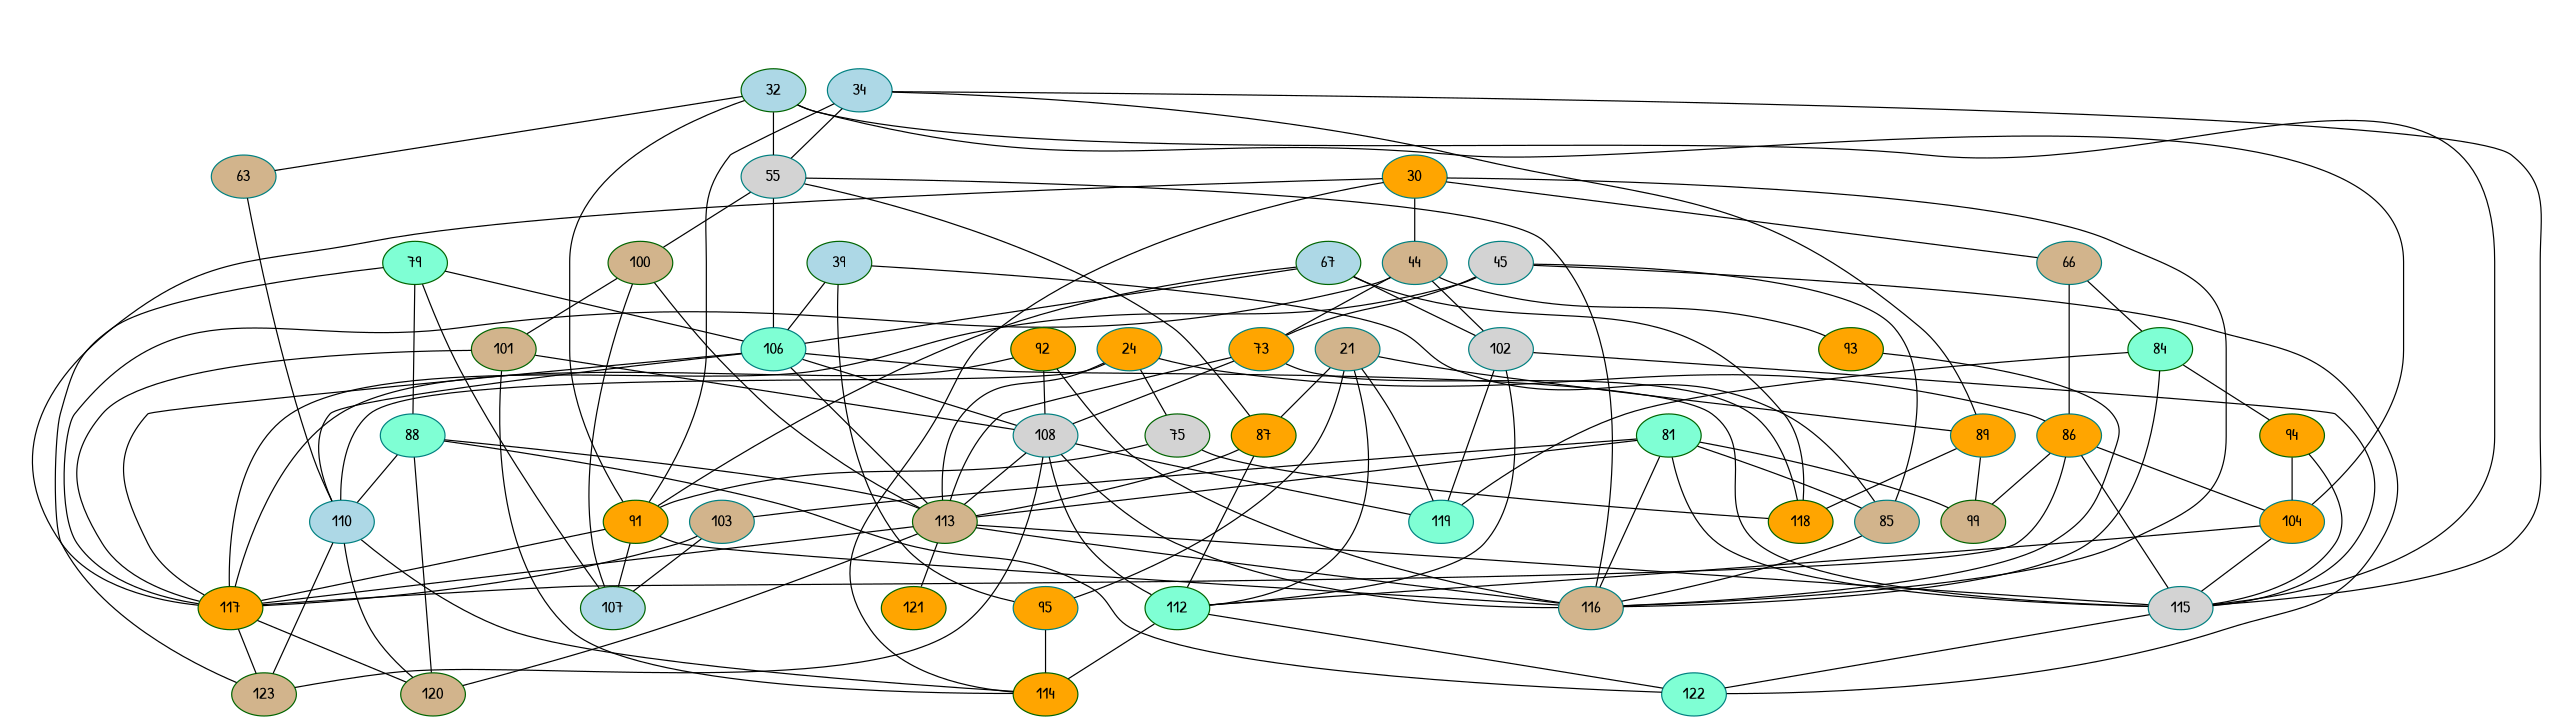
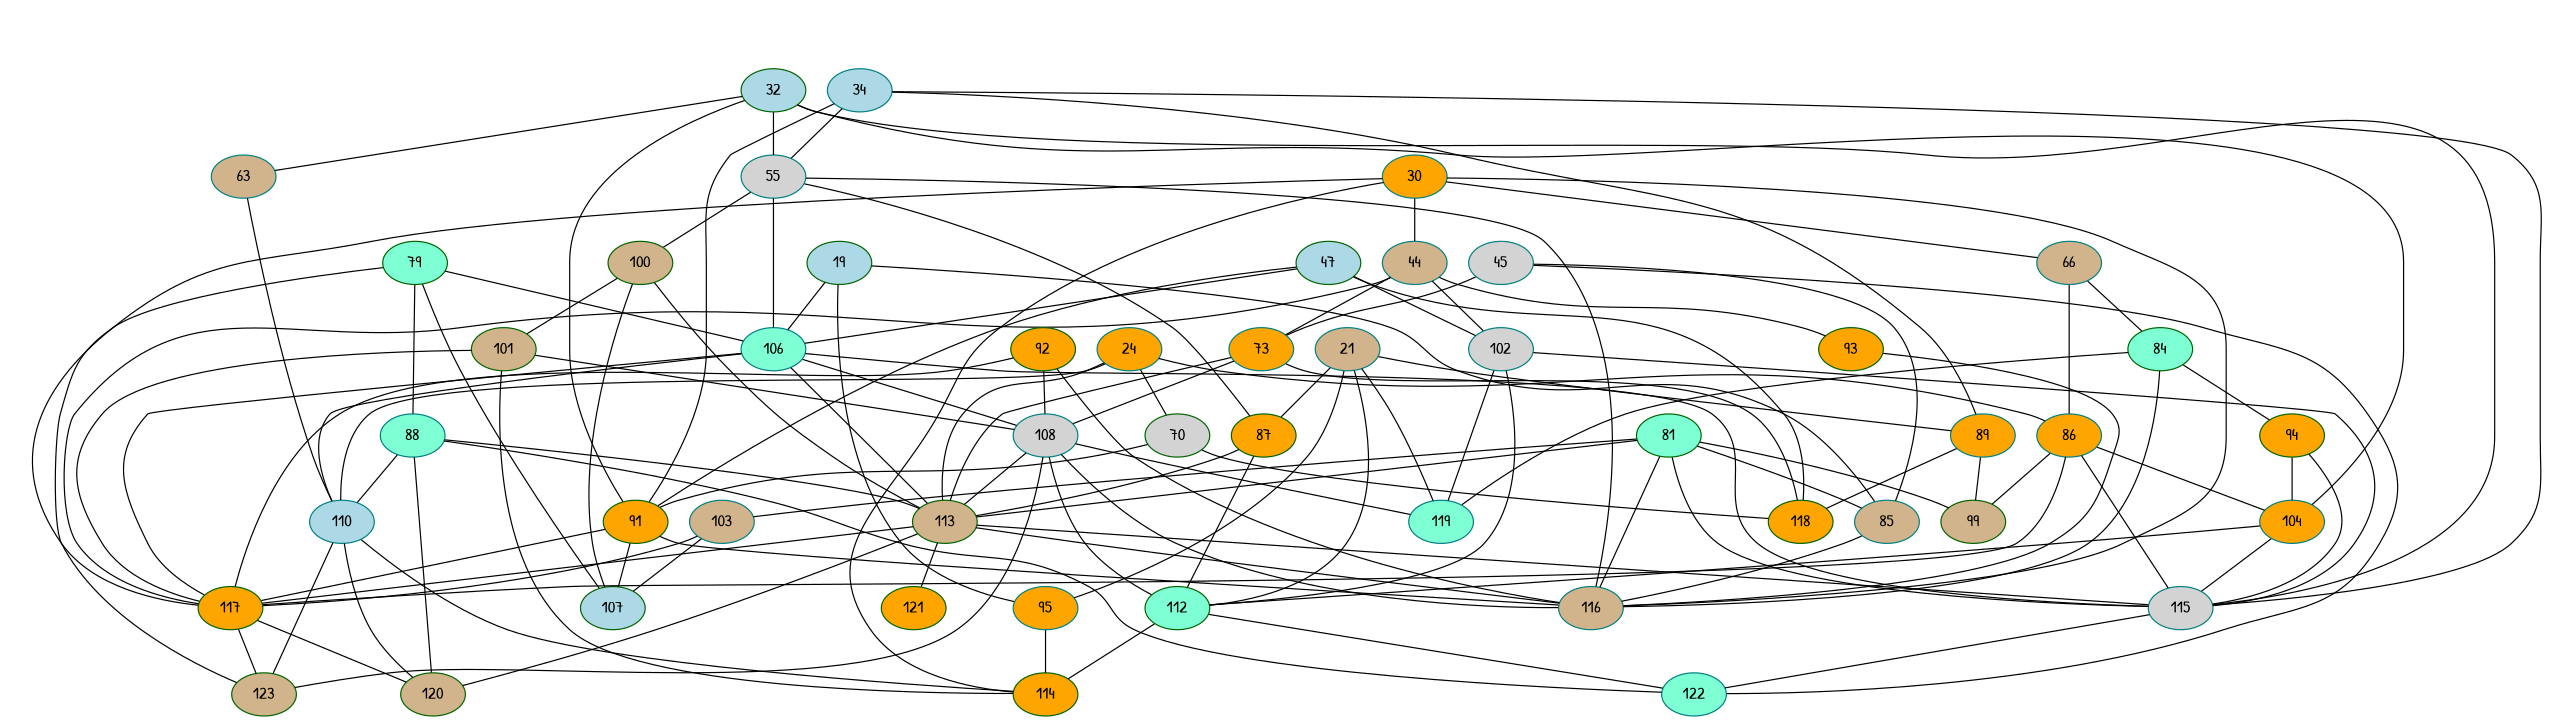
node "39": label "39" -> "19"
node "67": label "67" -> "47"
edge "45" -- "117": removed
node "75": label "75" -> "70"
